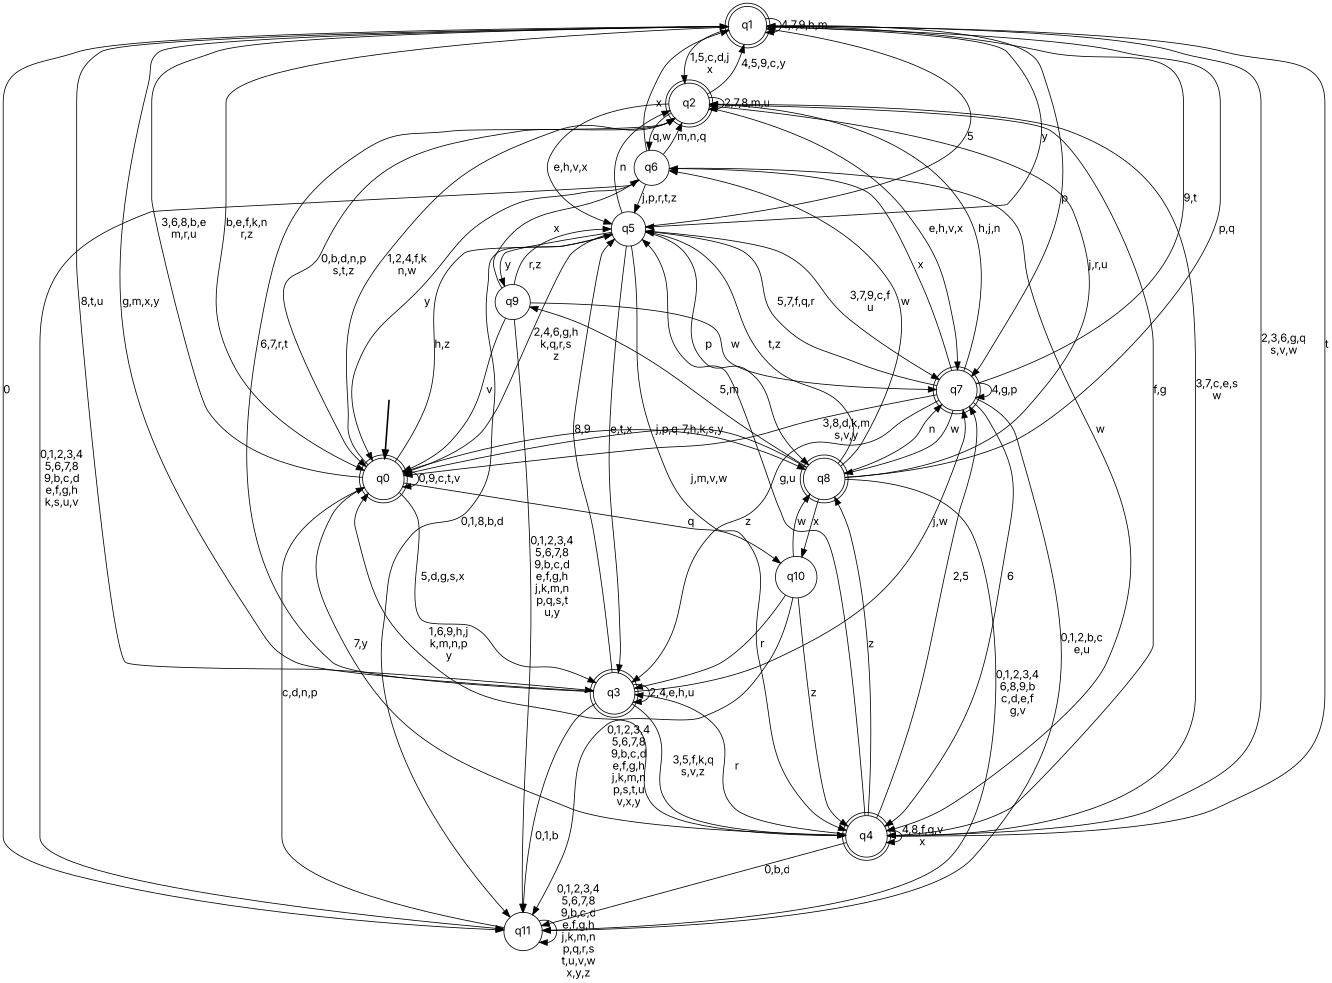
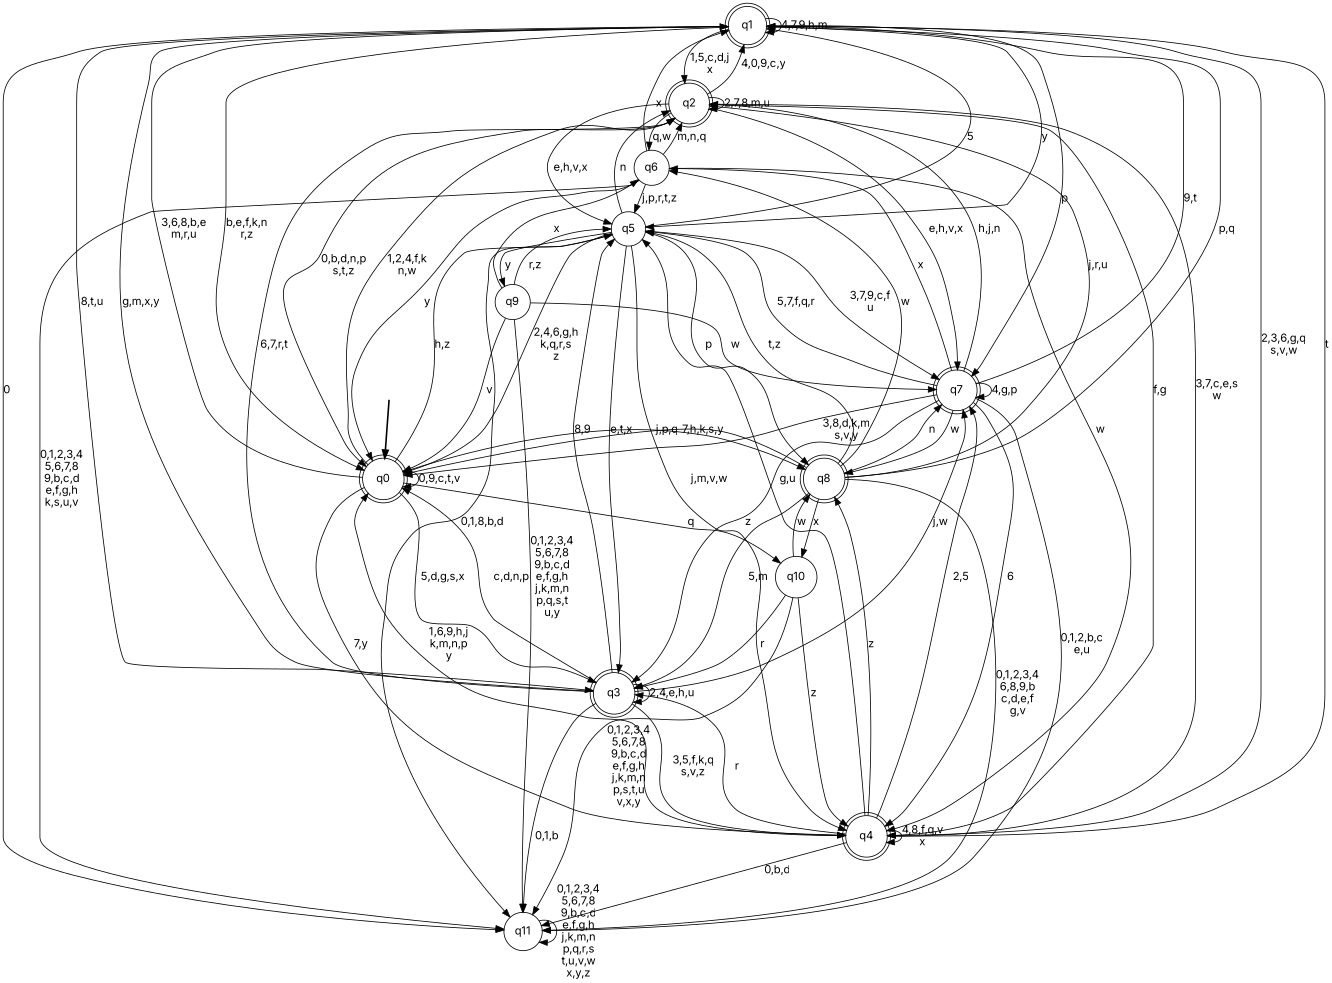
edge "q2" -> "q1": label "4,5,9,c,y" -> "4,0,9,c,y"
edge "q8" -> "q9": now "q8" -> "q3"
edge "q11" -> "q0": now "q3" -> "q0"
